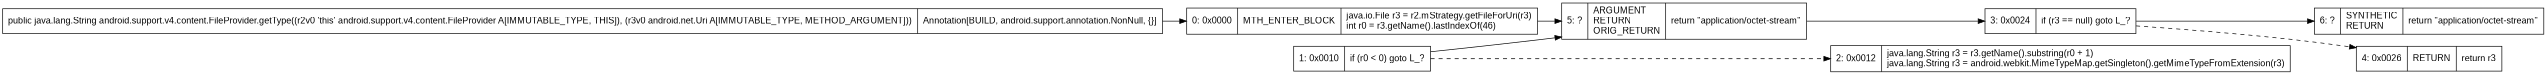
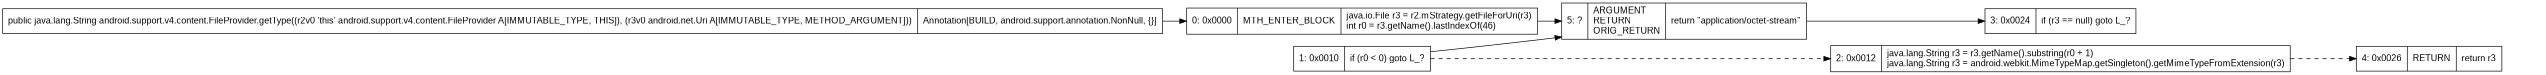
node "6: ?": removed
edge "3: 0x0024" -> "4: 0x0026": now "2: 0x0012" -> "4: 0x0026"
